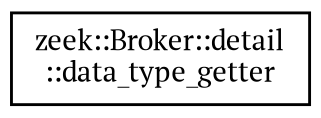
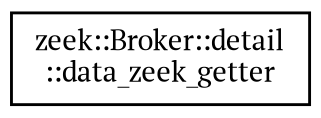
node "zeek::Broker::detail ::data_type_getter": label "zeek::Broker::detail ::data_type_getter" -> "zeek::Broker::detail ::data_zeek_getter"
